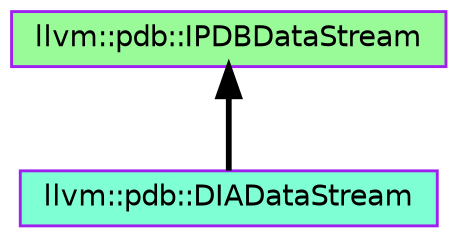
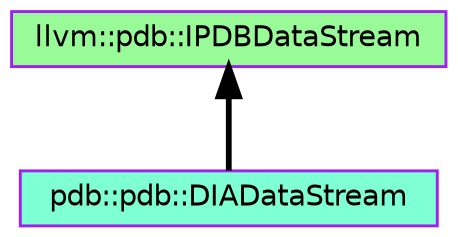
node "llvm::pdb::DIADataStream": label "llvm::pdb::DIADataStream" -> "pdb::pdb::DIADataStream"
